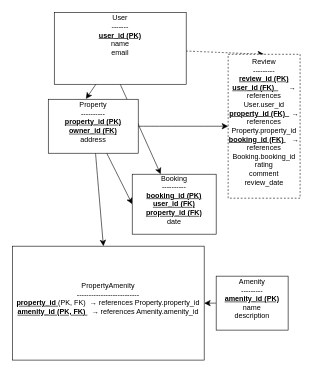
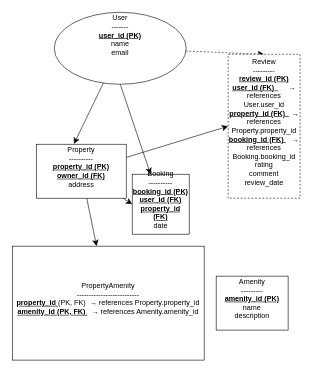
node "User ------- user_id (PK) name email": shape rectangle -> ellipse
node "Property ---------- property_id (PK) owner_id (FK) address": moved (93, 126) -> (81, 171)
node "Booking ---------- booking_id (PK) user_id (FK) property_id (FK) date": size 84x60 -> 57x60
edge "Amenity --------- amenity_id (PK) name description" -> "PropertyAmenity -------------------------- property_id (PK, FK) → references Property.property_id amenity_id (PK, FK) → references Amenity.amenity_id": removed
